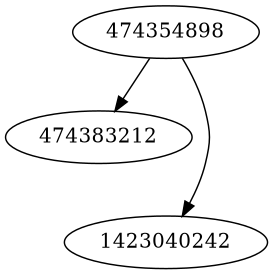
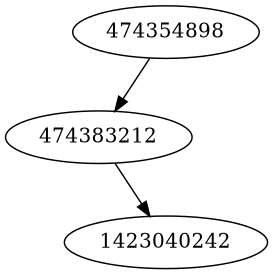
edge "474354898" -> "1423040242": now "474383212" -> "1423040242"
